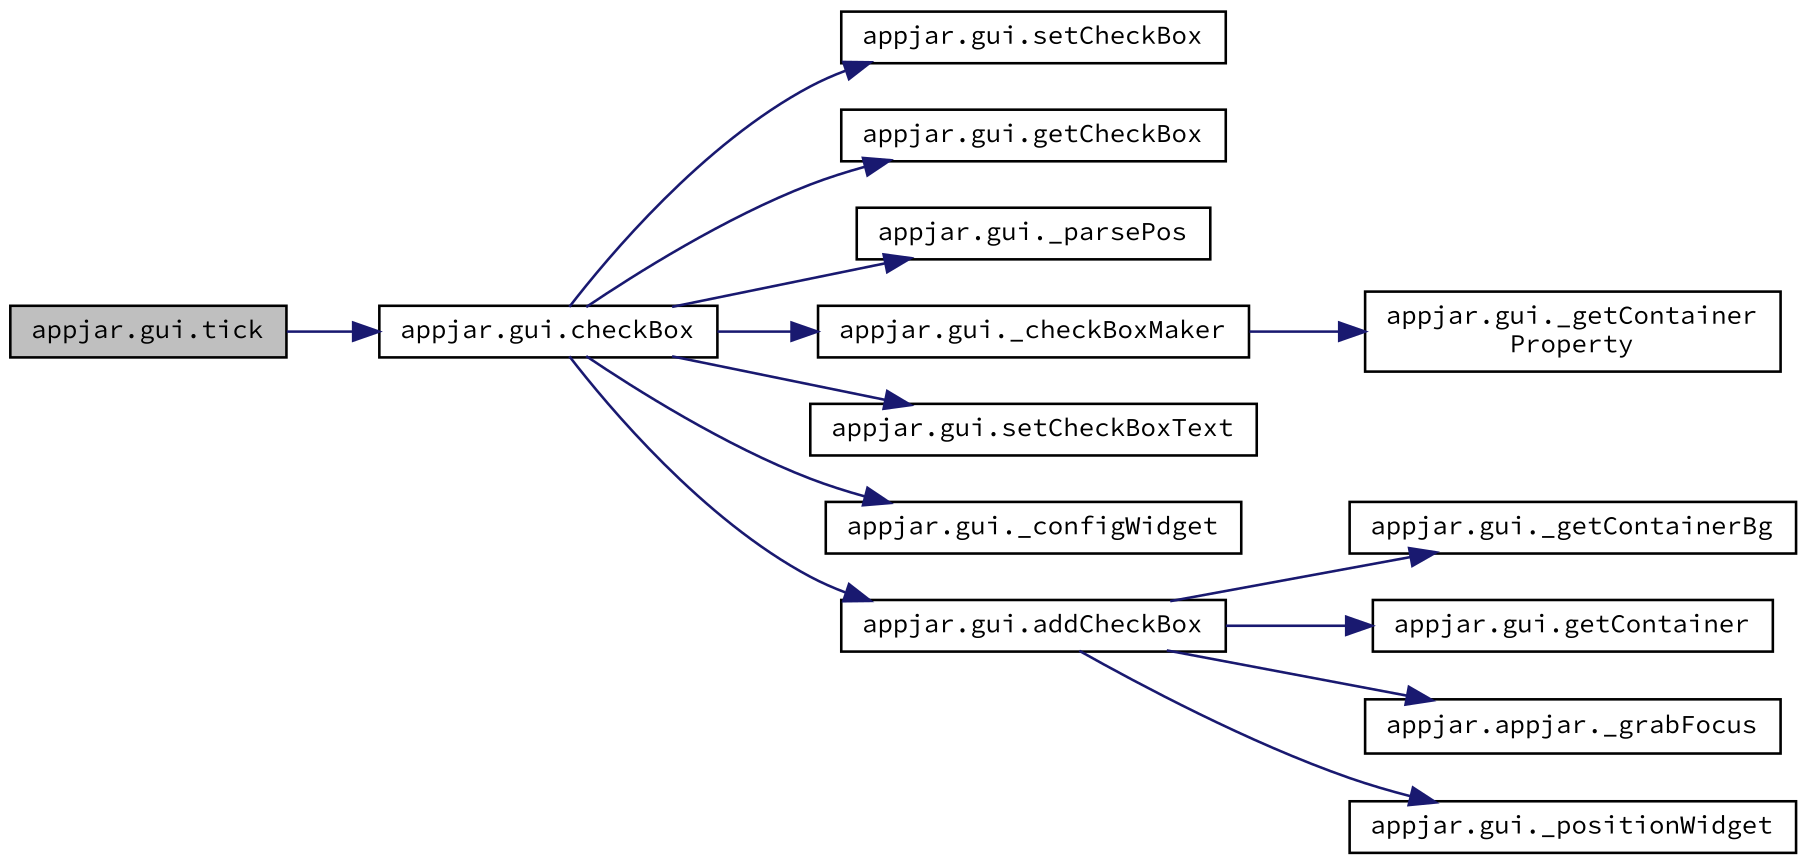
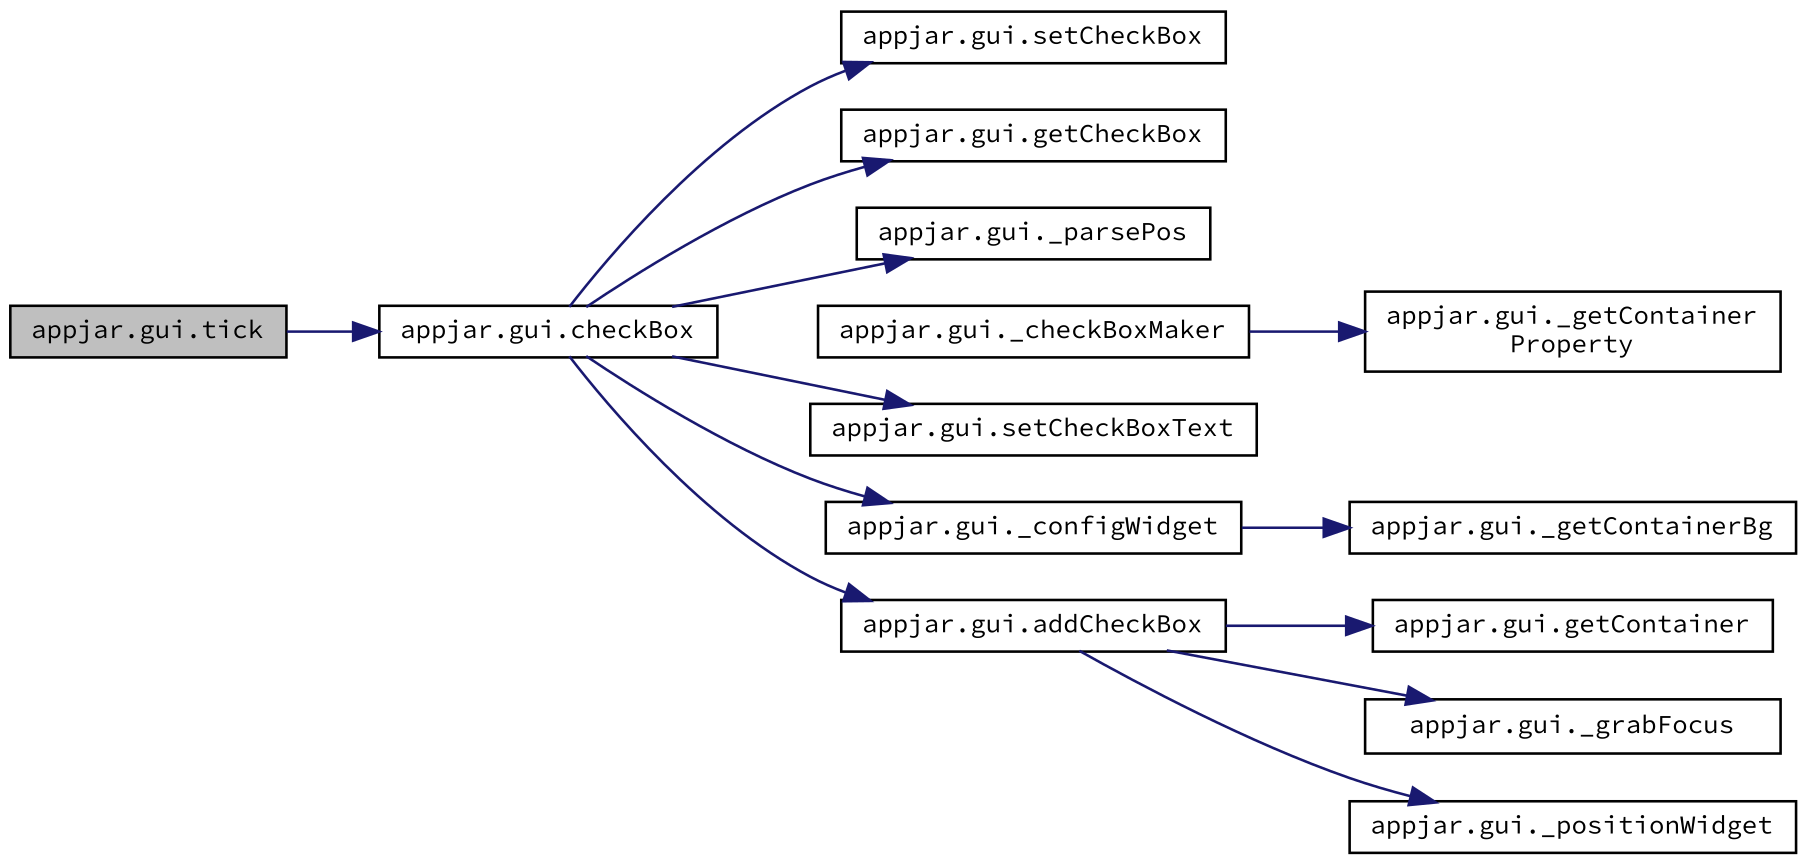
edge "appjar.gui.checkBox" -> "appjar.gui._checkBoxMaker": removed
edge "appjar.gui.addCheckBox" -> "appjar.gui._getContainerBg": now "appjar.gui._configWidget" -> "appjar.gui._getContainerBg"
node "appjar.appjar._grabFocus": label "appjar.appjar._grabFocus" -> "appjar.gui._grabFocus"
